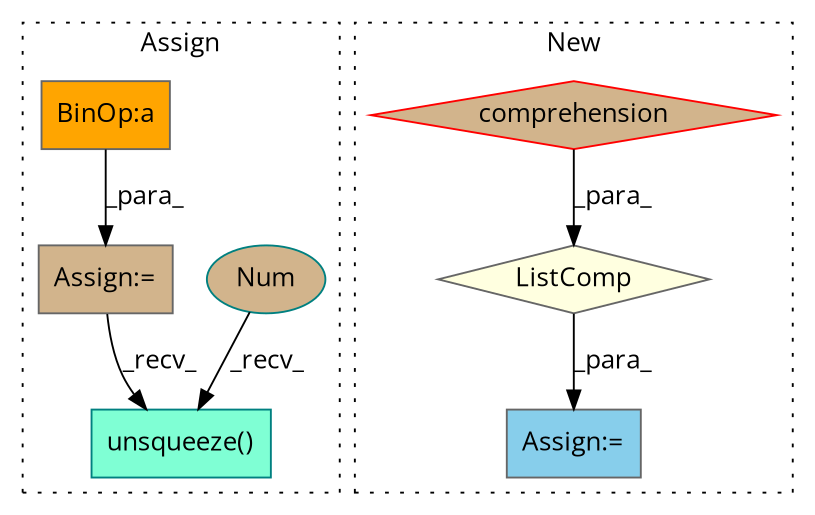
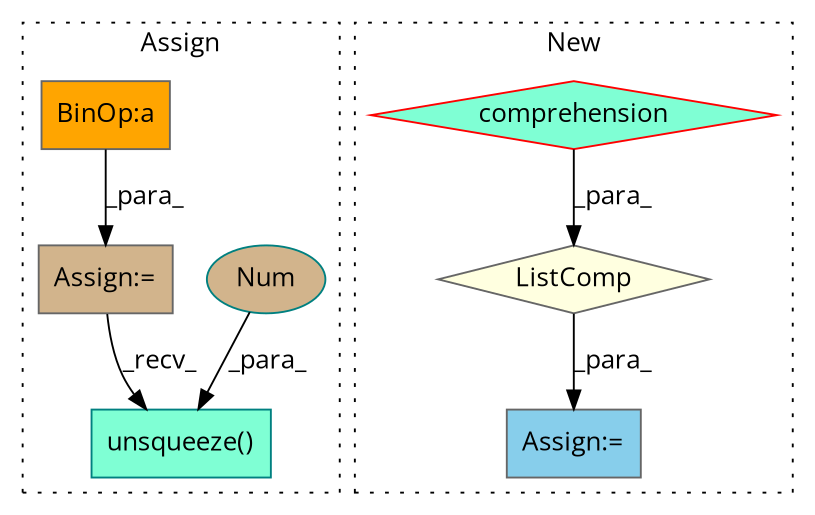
node "comprehension": fillcolor tan -> aquamarine
edge "Num" -> "unsqueeze()": label "_recv_" -> "_para_"
